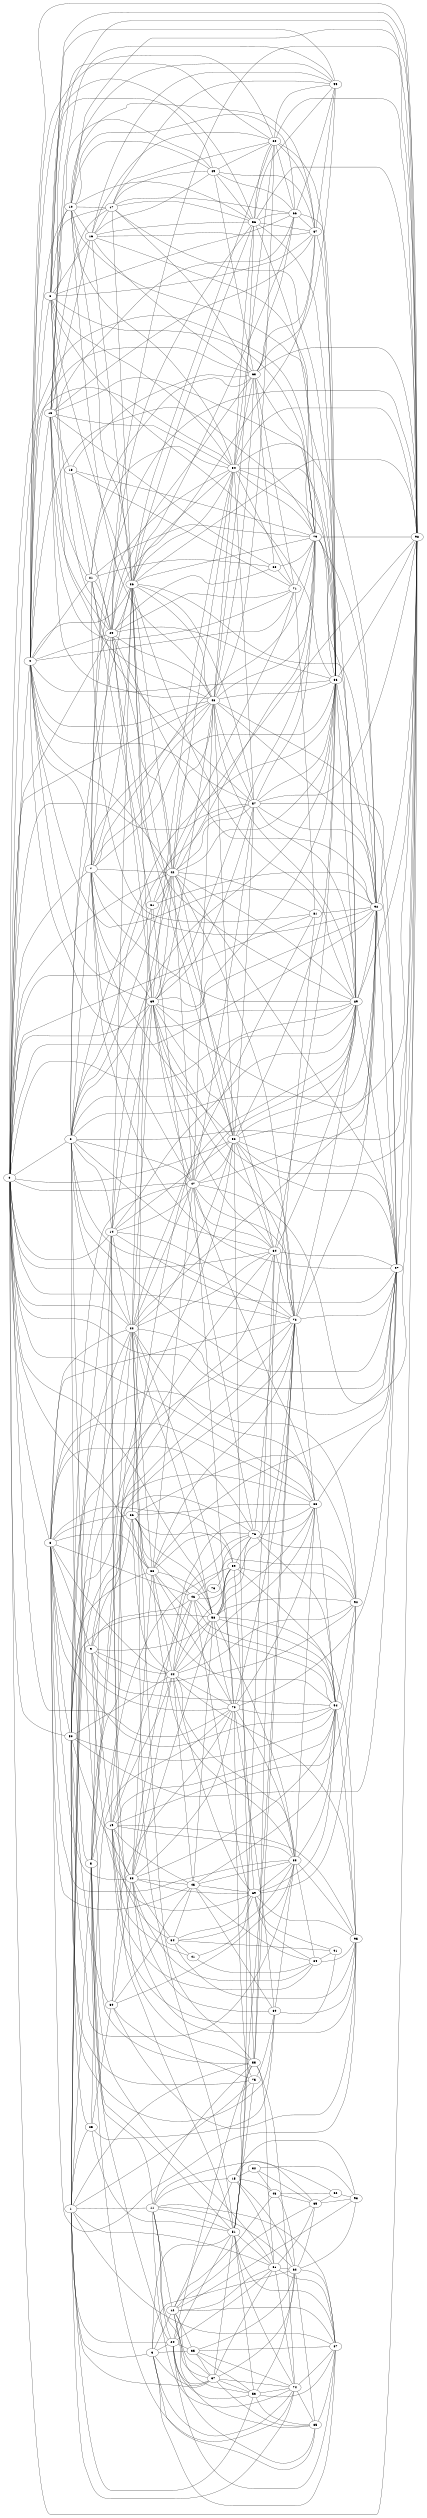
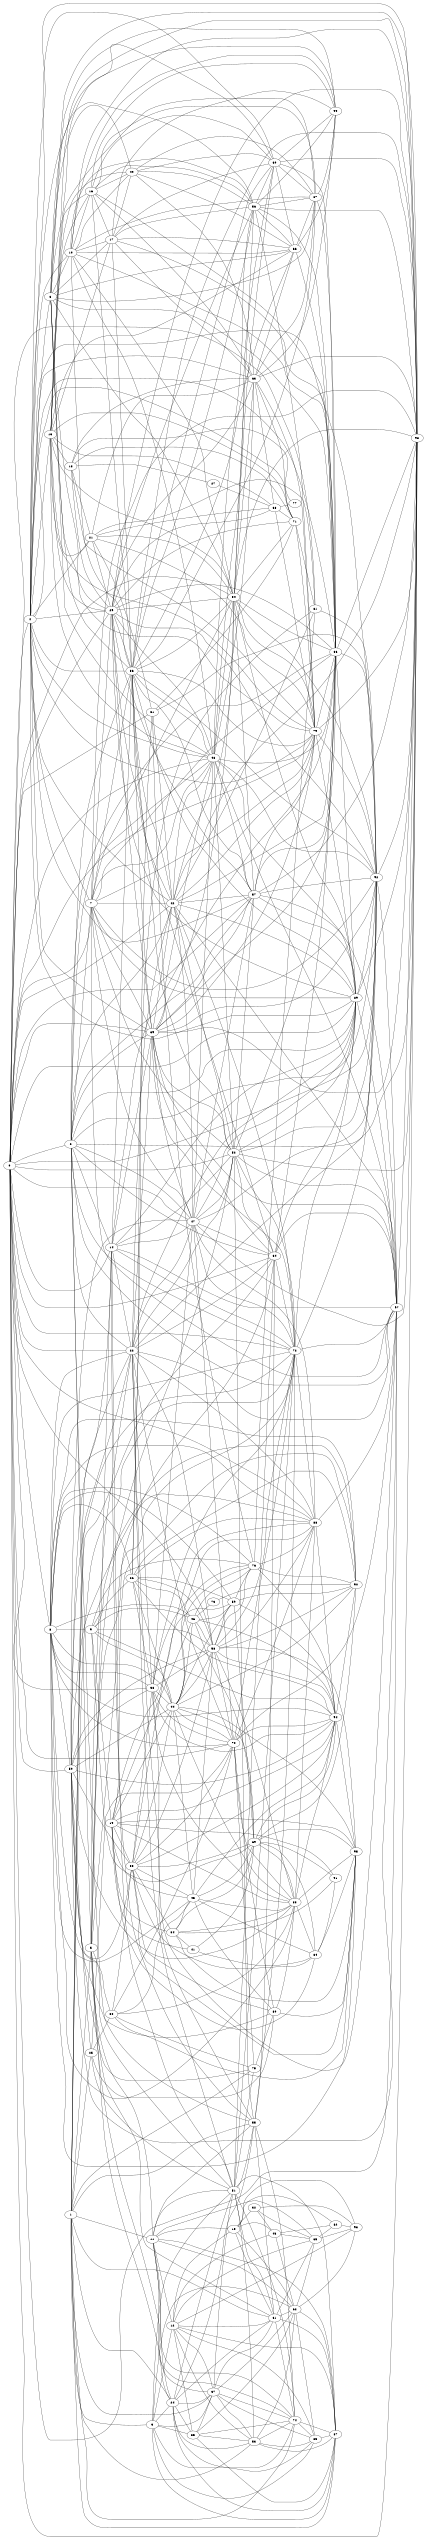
node "27": added
node "77": added
edge "48" -> "79": removed
edge "21" -> "57": now "29" -> "57"
